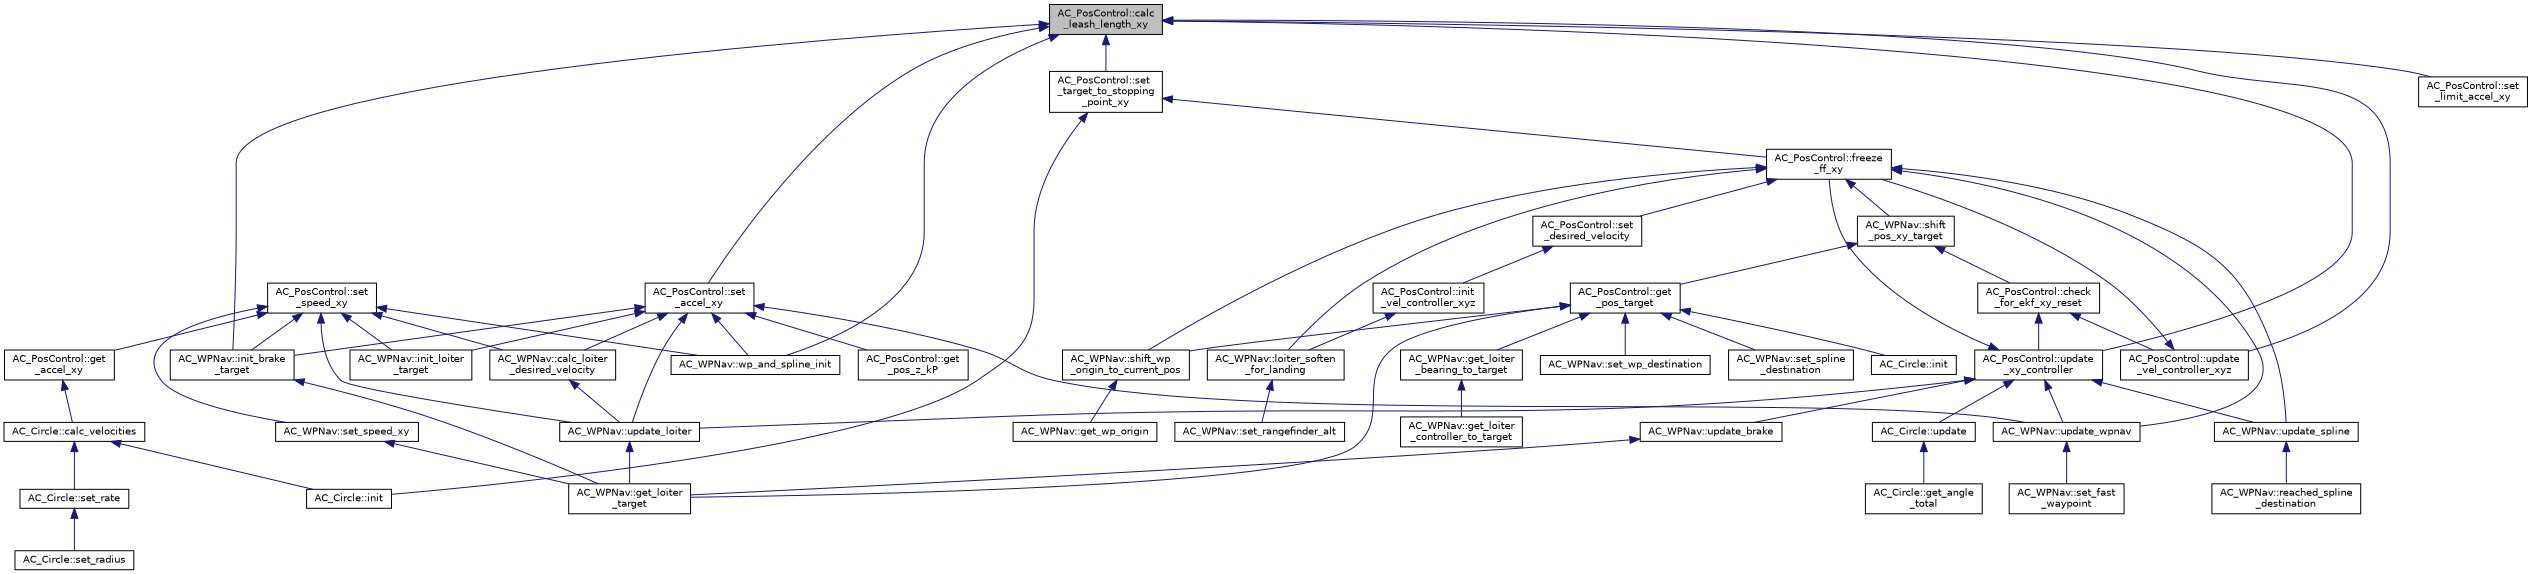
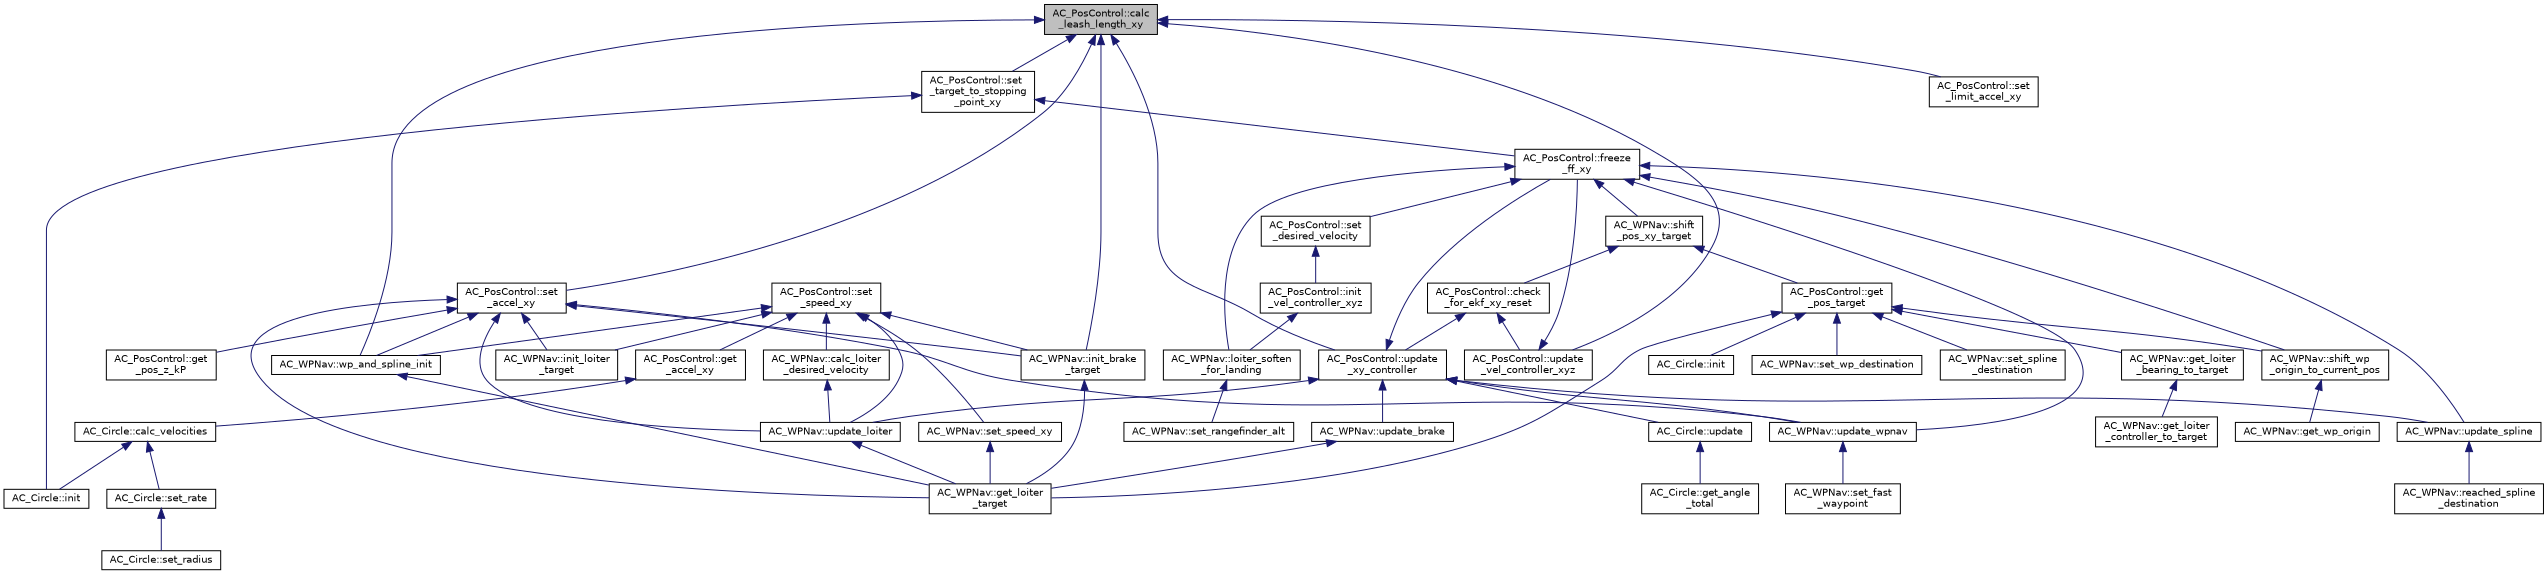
edge "AC_WPNav::calc_loiter _desired_velocity" -> "AC_PosControl::set _accel_xy": now "AC_WPNav::get_loiter _target" -> "AC_PosControl::set _accel_xy"
edge "AC_WPNav::get_loiter _target" -> "AC_WPNav::wp_and_spline_init": added
